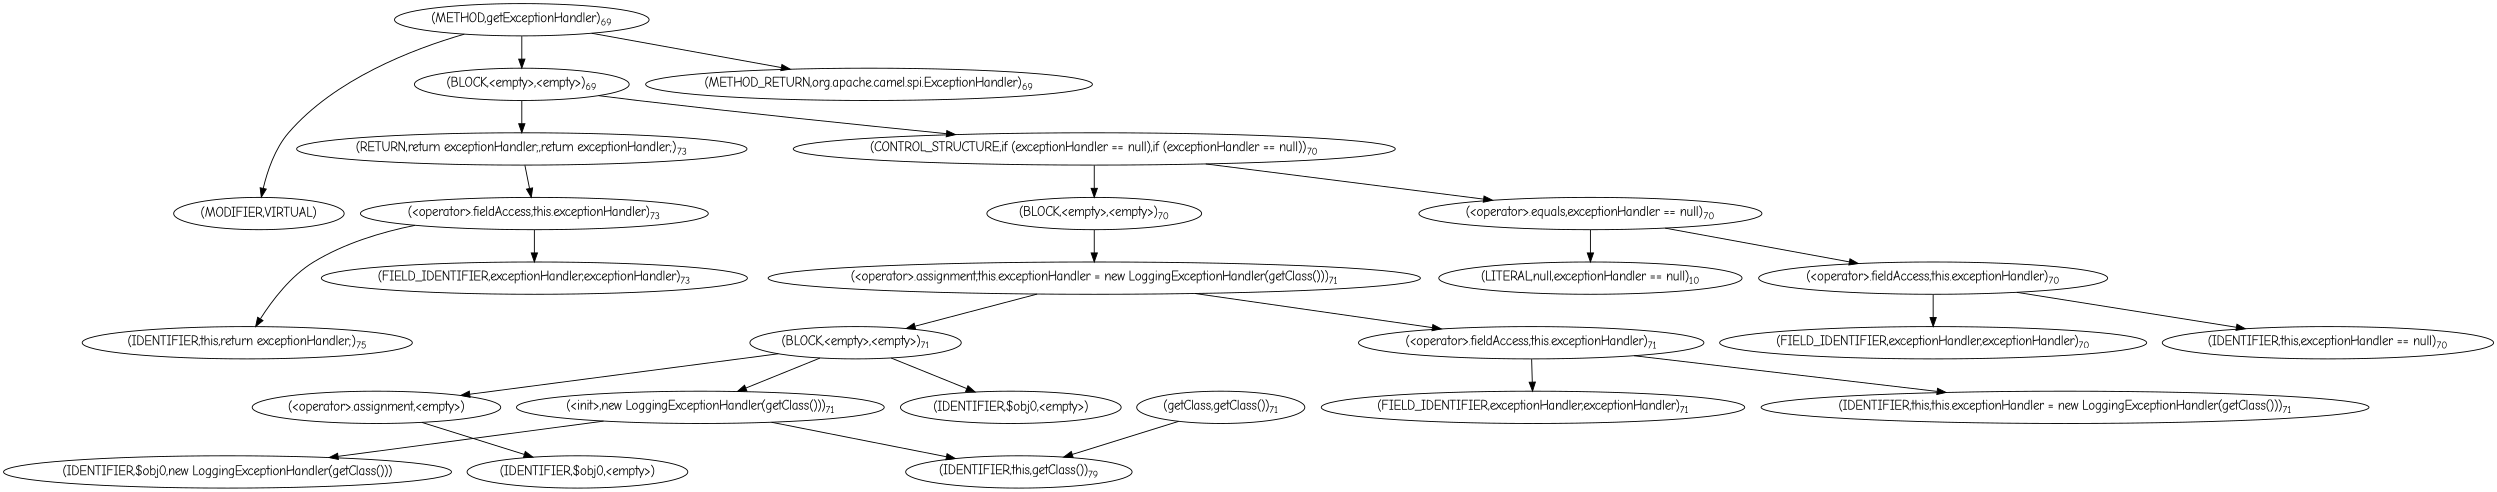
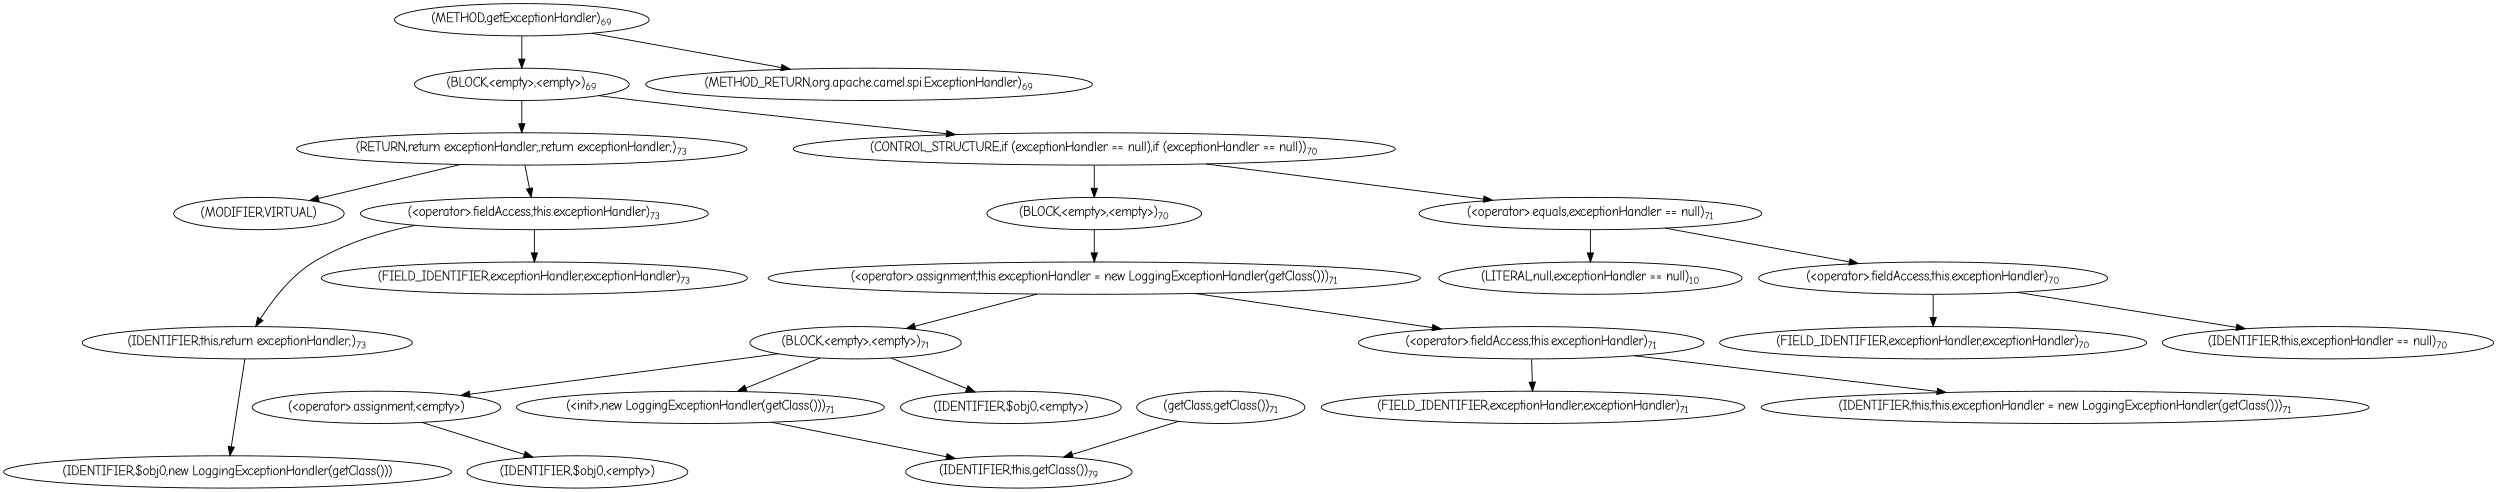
edge "(METHOD,getExceptionHandler)" -> "(MODIFIER,VIRTUAL)": now "(RETURN,return exceptionHandler;,return exceptionHandler;)" -> "(MODIFIER,VIRTUAL)"
node "(<operator>.equals,exceptionHandler == null)": text "70" -> "71"
node "(IDENTIFIER,this,return exceptionHandler;)": text "75" -> "73"
edge "(<init>,new LoggingExceptionHandler(getClass()))" -> "(IDENTIFIER,$obj0,new LoggingExceptionHandler(getClass()))": now "(IDENTIFIER,this,return exceptionHandler;)" -> "(IDENTIFIER,$obj0,new LoggingExceptionHandler(getClass()))"
